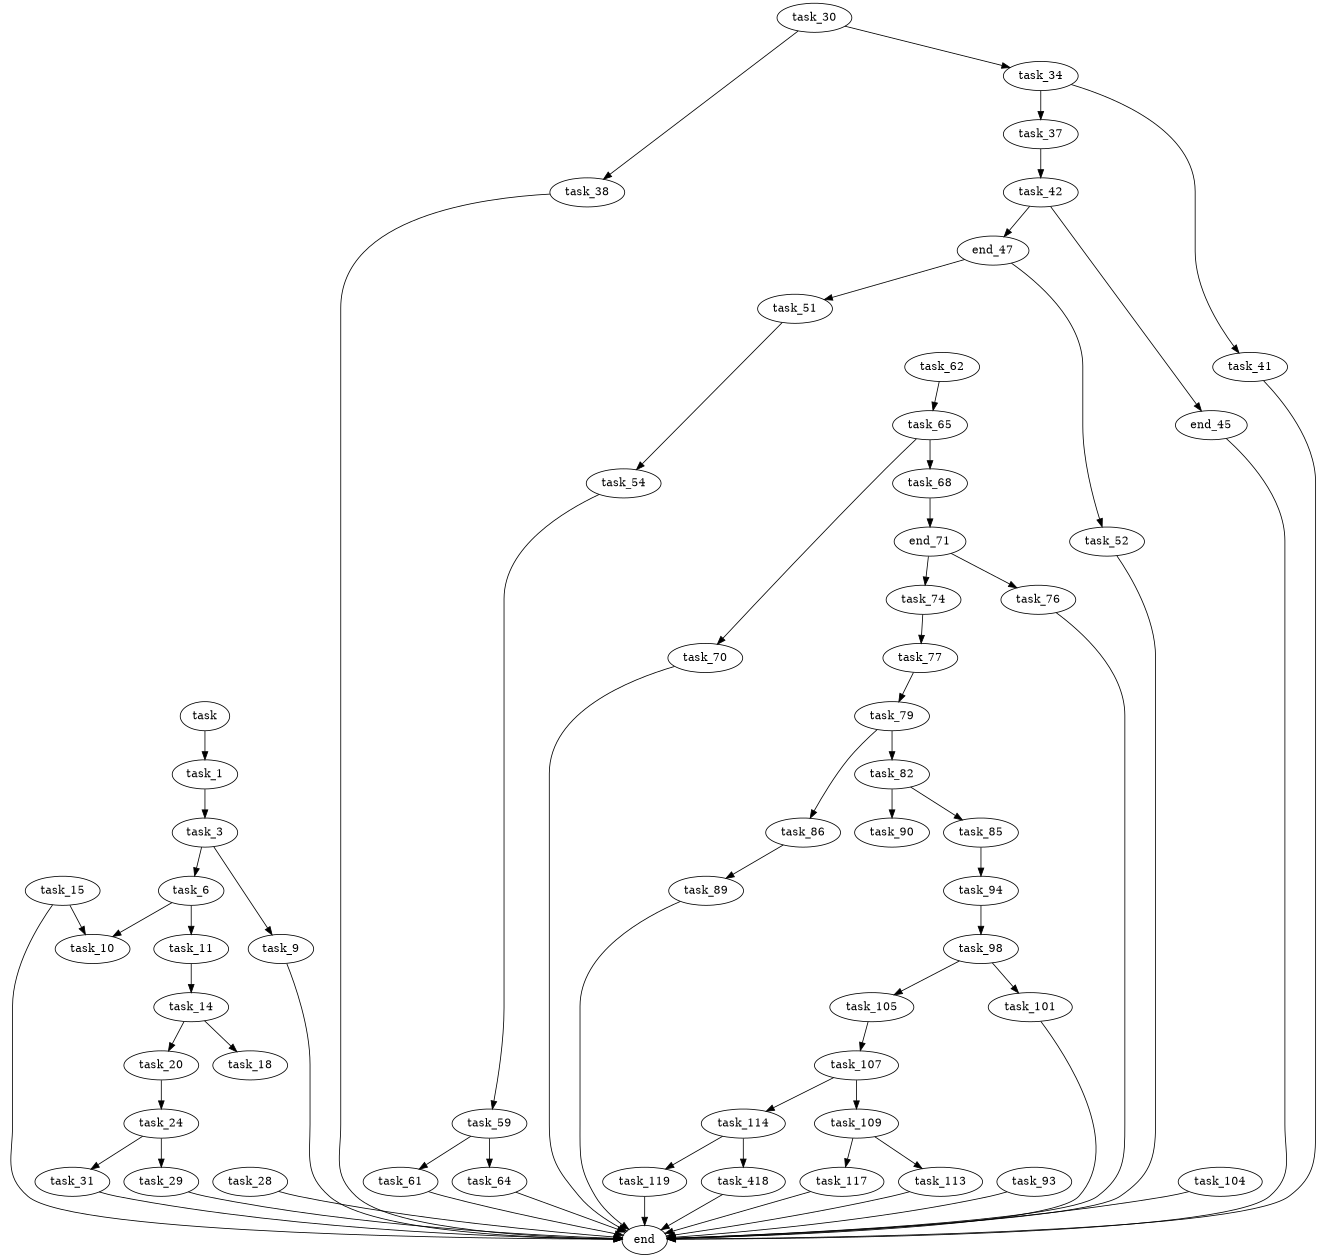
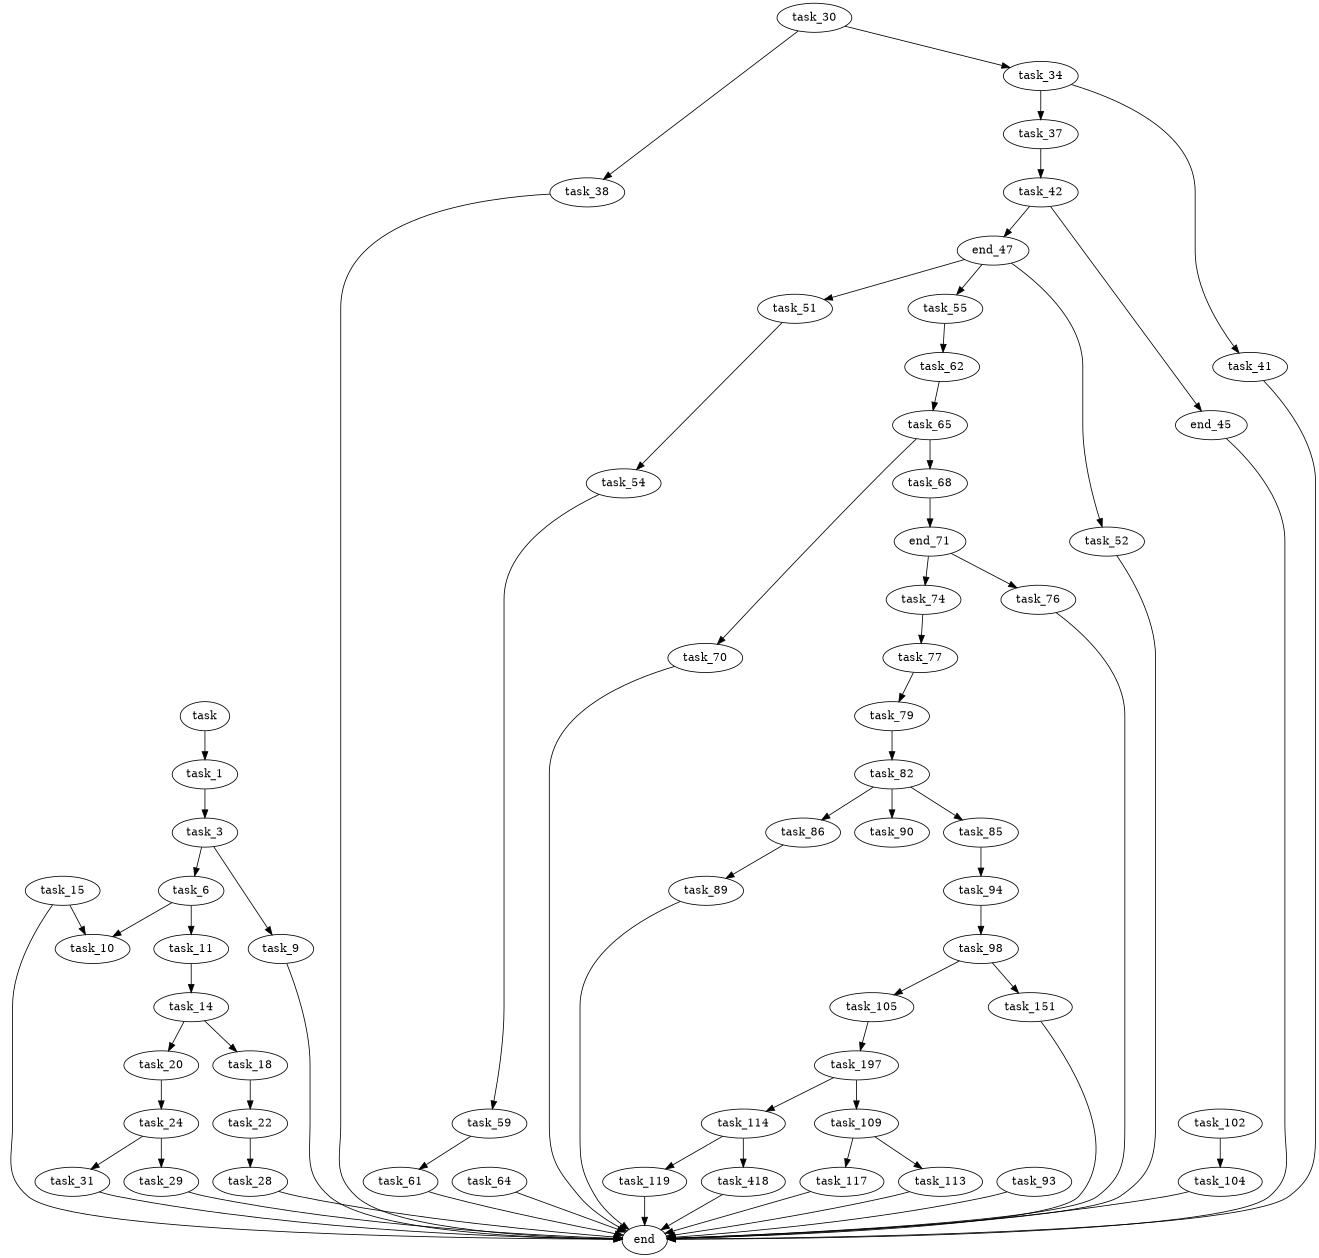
node "task_55": added
edge "task_79" -> "task_86": now "task_82" -> "task_86"
node "task_101": label "task_101" -> "task_151"
node "task_107": label "task_107" -> "task_197"
node "task_22": added
node "task_102": added
edge "task_59" -> "task_64": removed
